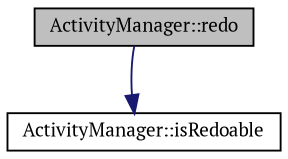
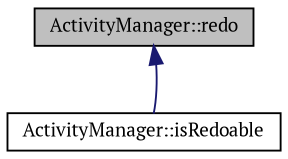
edge "ActivityManager::redo" -> "ActivityManager::isRedoable": reversed
